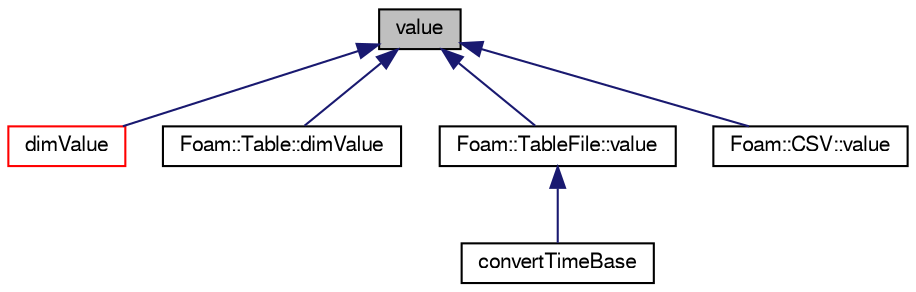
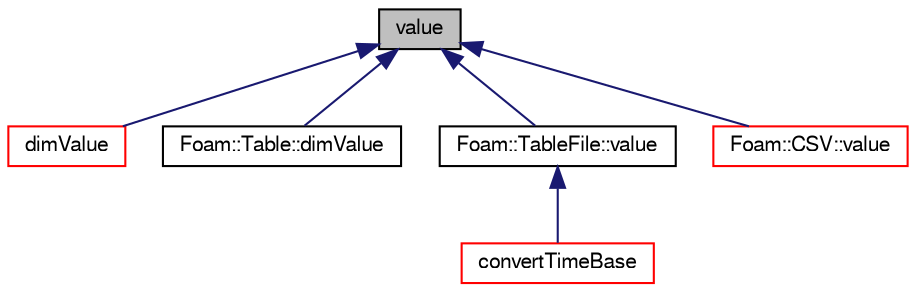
node "Foam::CSV::value": color black -> red
node "convertTimeBase": color black -> red
